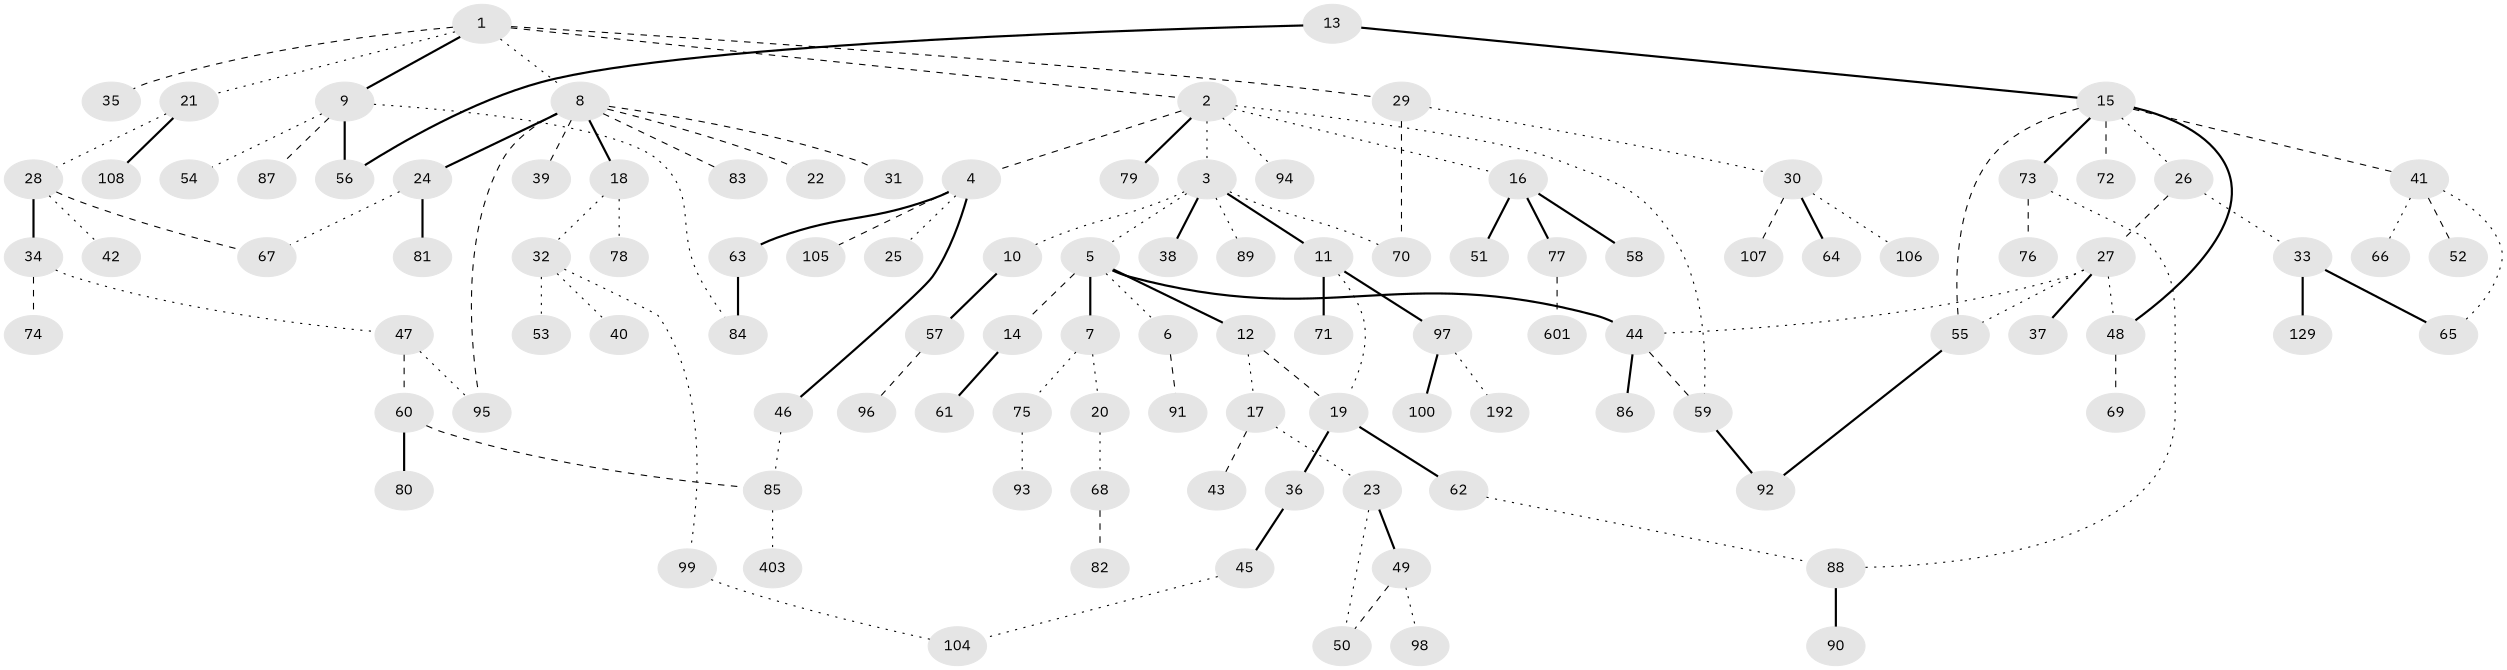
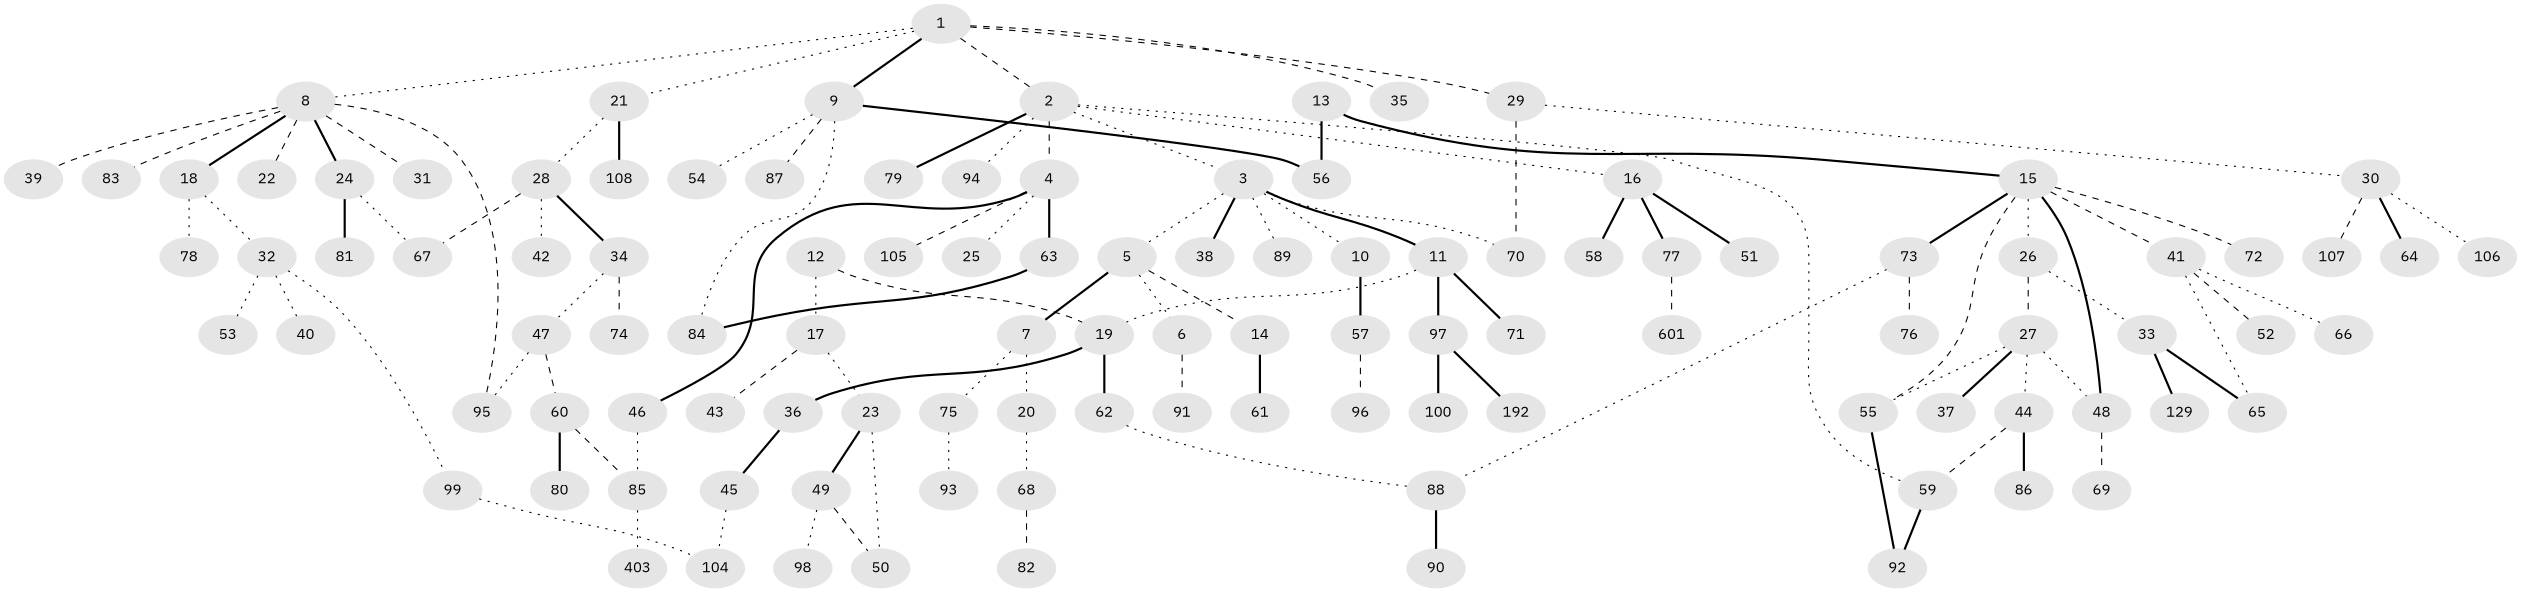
edge "5" -- "12": removed
edge "5" -- "44": removed
edge "97" -- "192": style dotted -> bold
